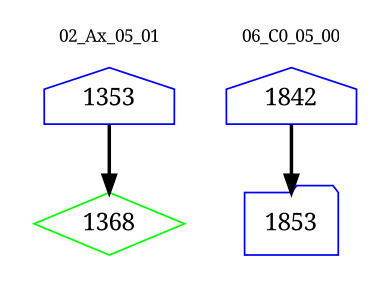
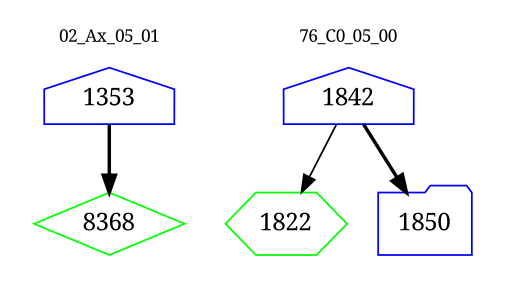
cluster "06_C0_05_00": label "06_C0_05_00" -> "76_C0_05_00"
node "1368": label "1368" -> "8368"
node "1822": added
node "1853": label "1853" -> "1850"
